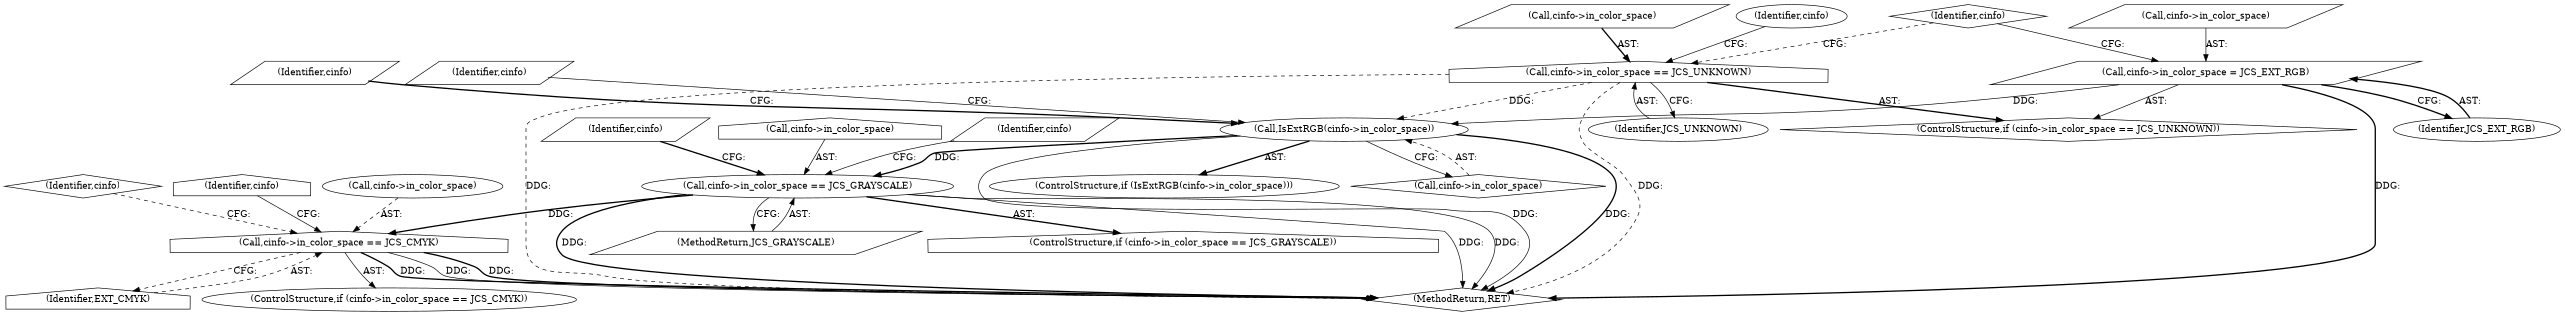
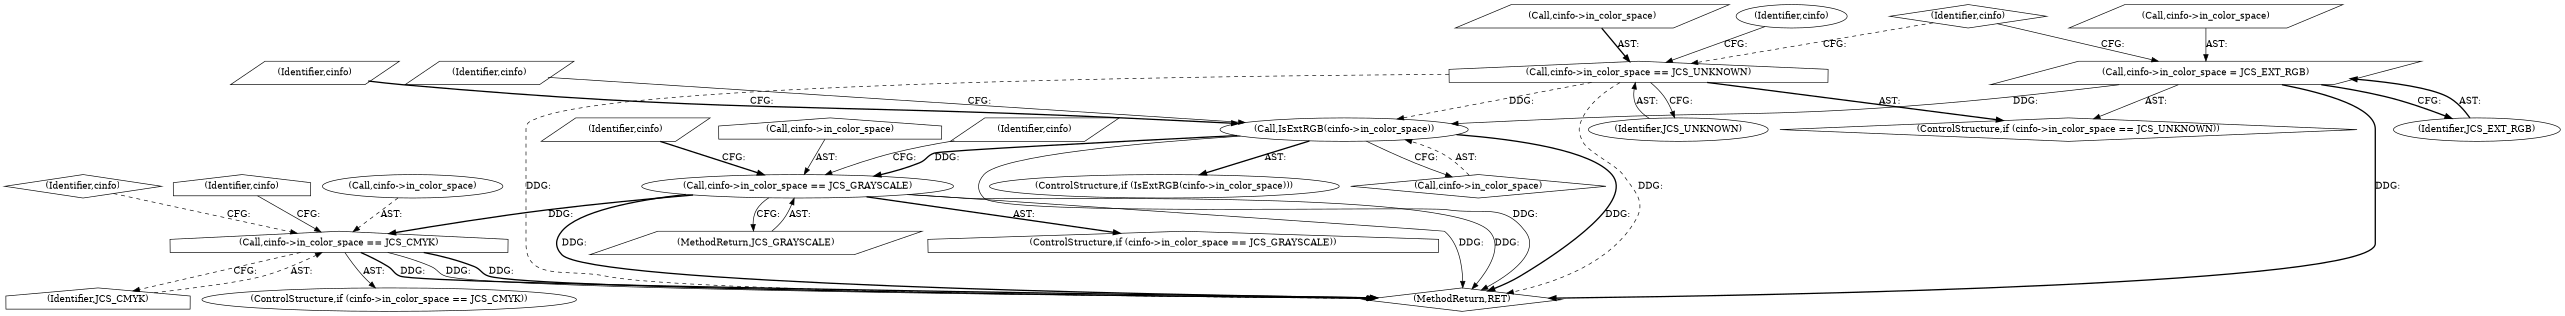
node "(Identifier,EXT_CMYK)": label "(Identifier,EXT_CMYK)" -> "(Identifier,JCS_CMYK)"
